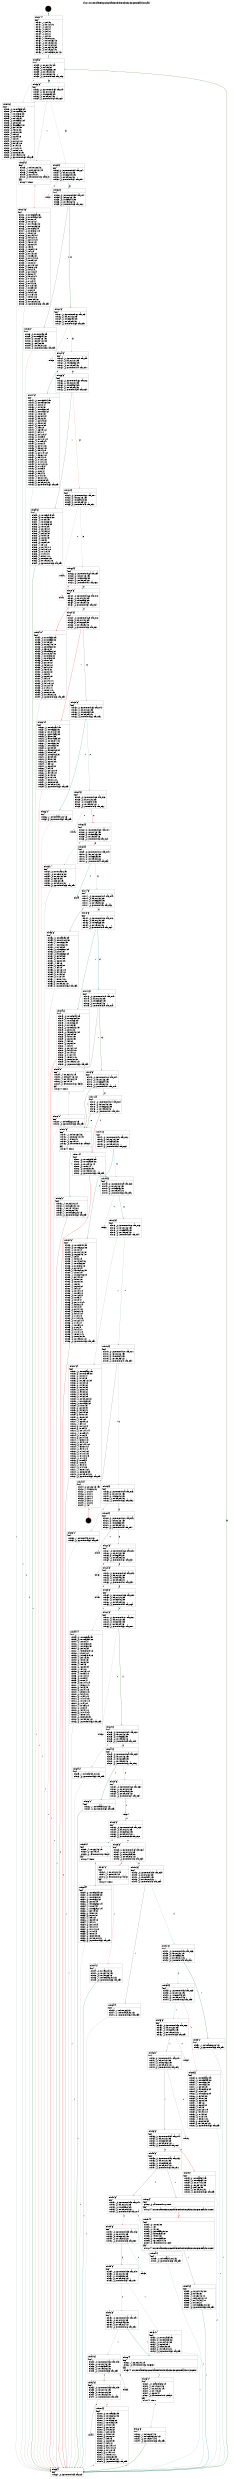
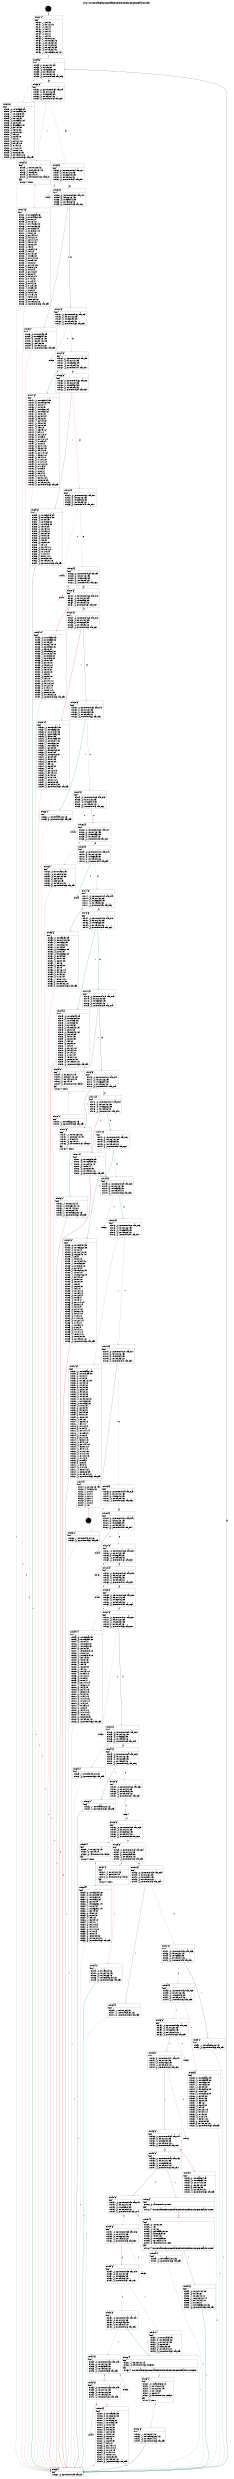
edge "0x401778 [25]" -> "0x401d11 [23]": now "0x401778 [25]" -> "0x401791 [25]"
